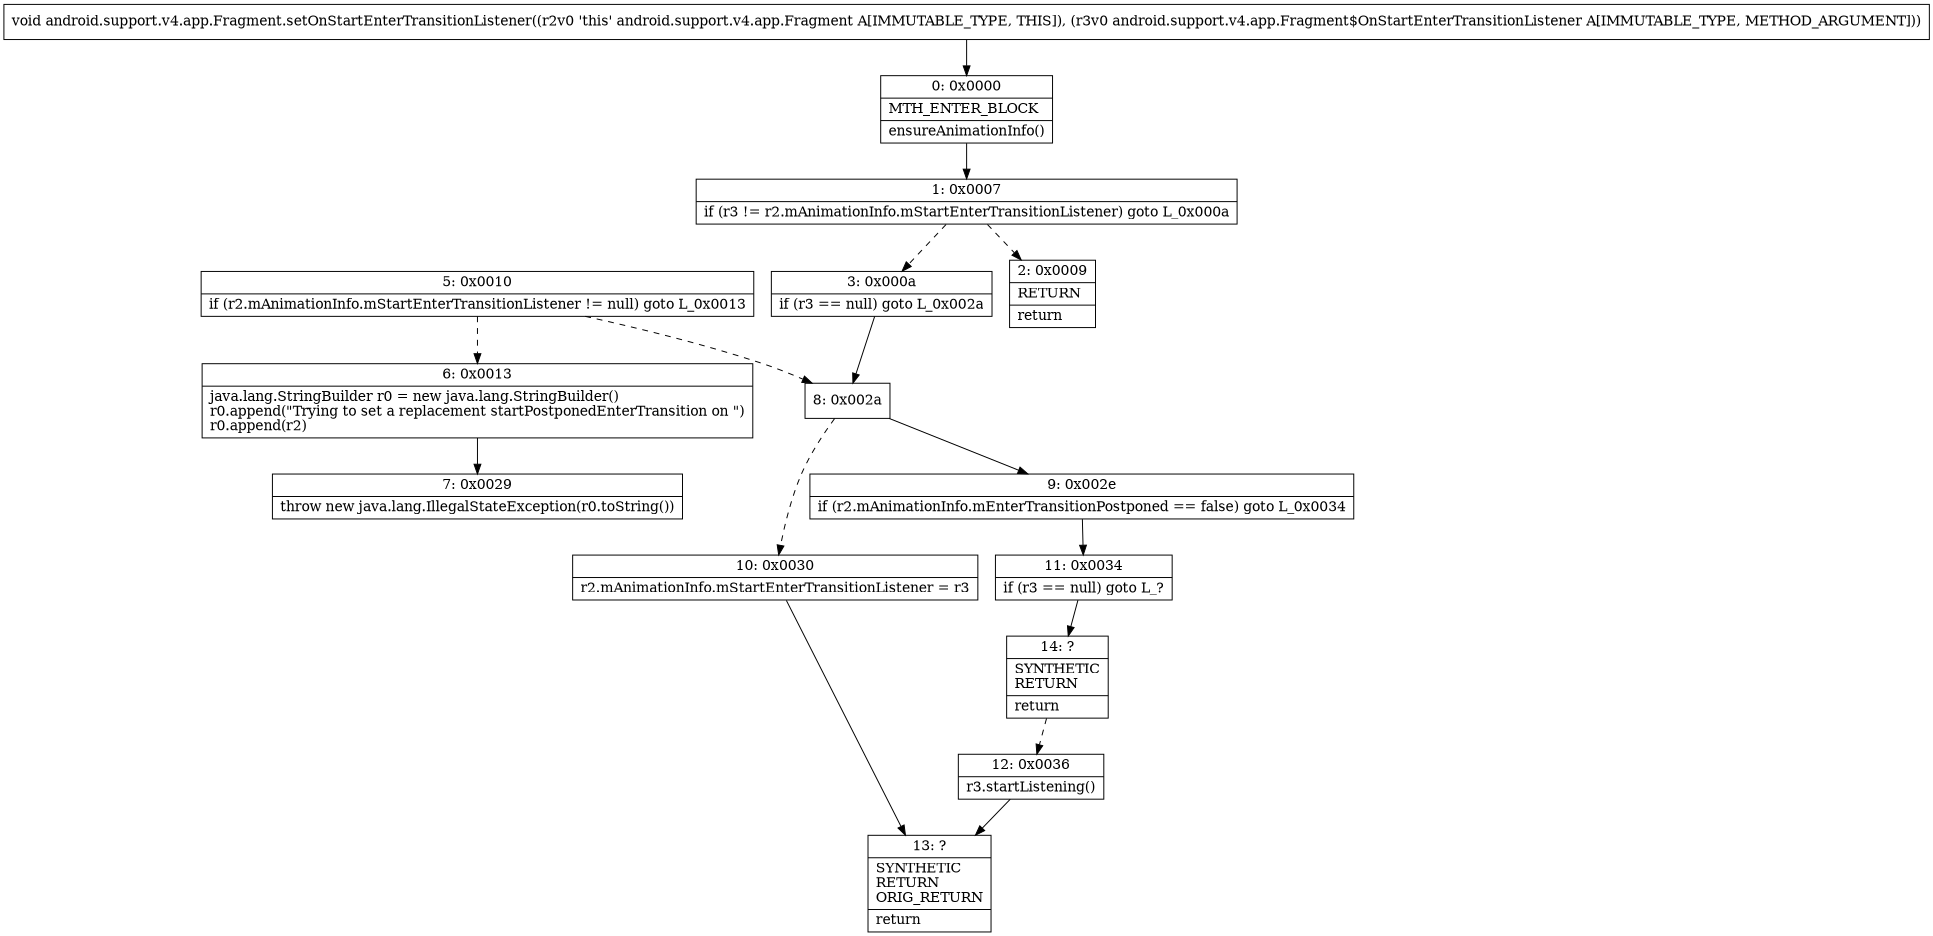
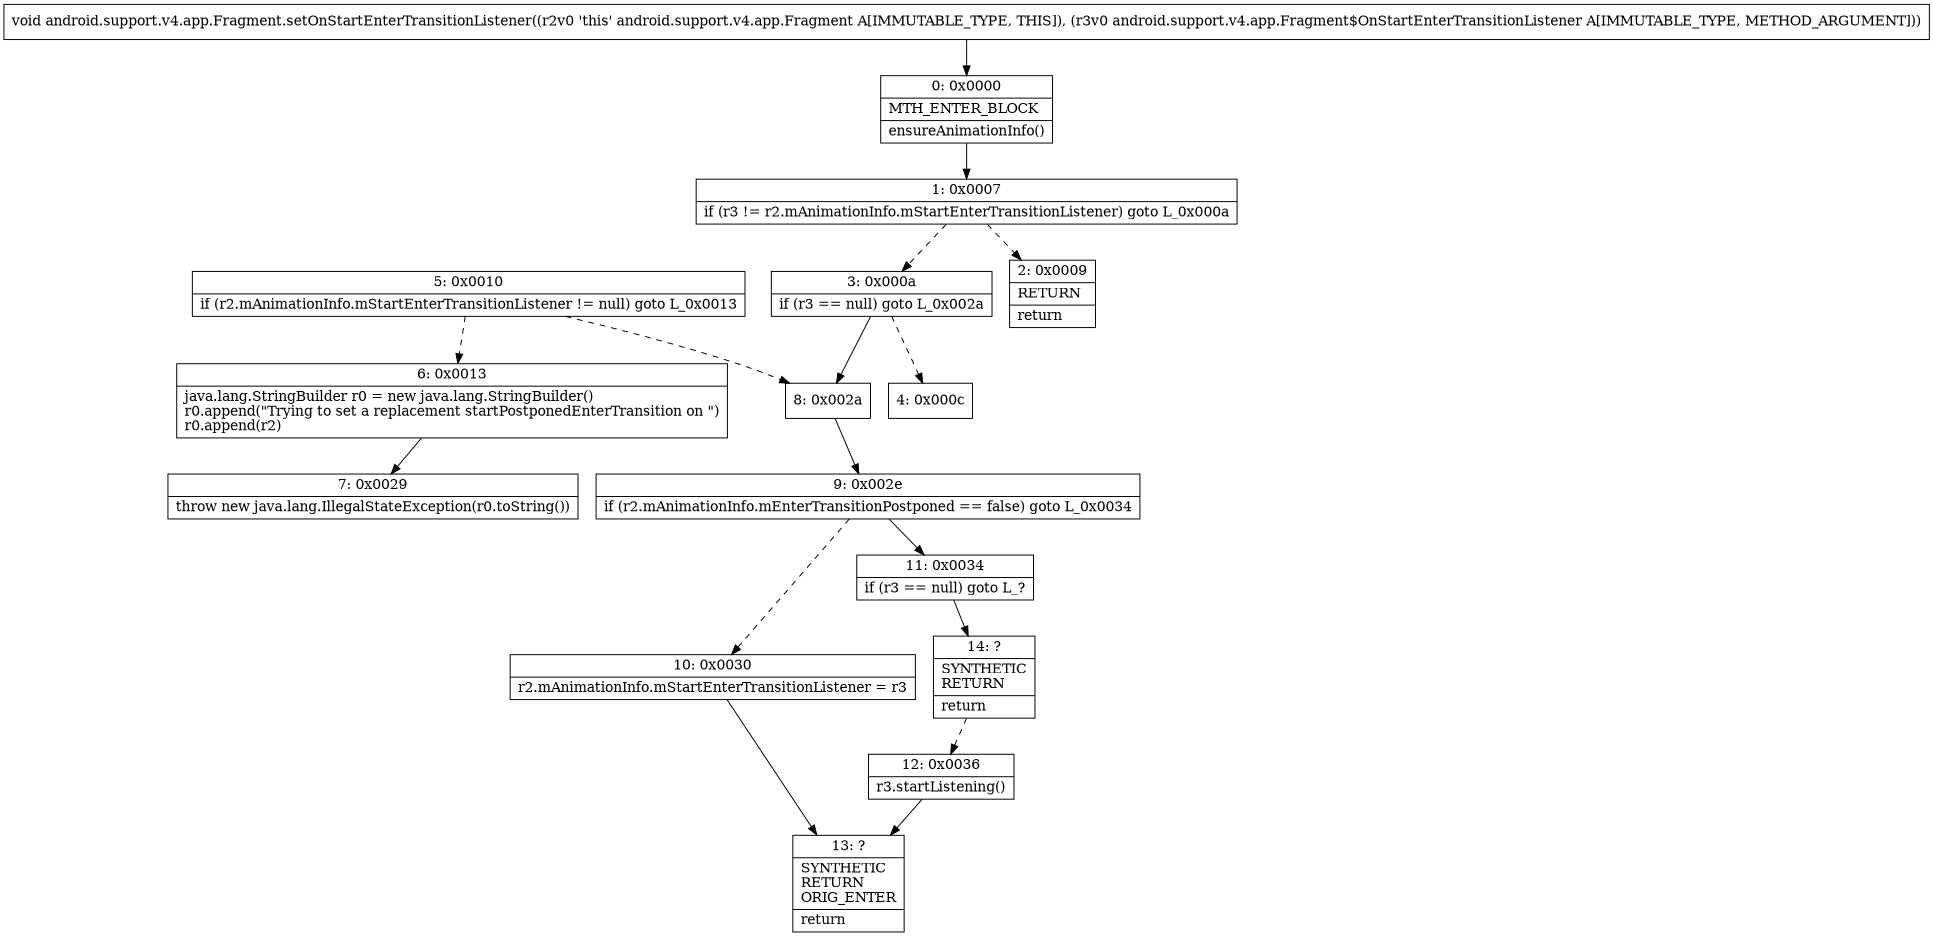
node "4: 0x000c": added
edge "8: 0x002a" -> "10: 0x0030": now "9: 0x002e" -> "10: 0x0030"
node "13: ?": text "ORIG_RETURN" -> "ORIG_ENTER"
